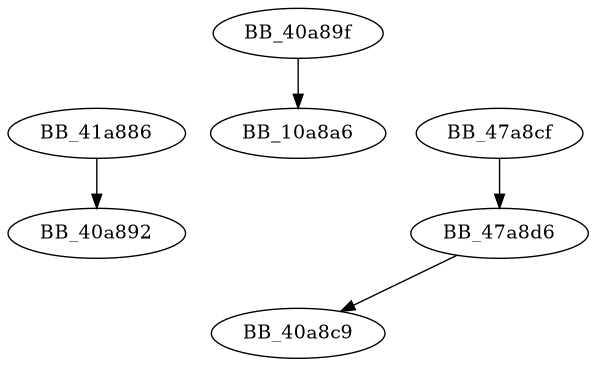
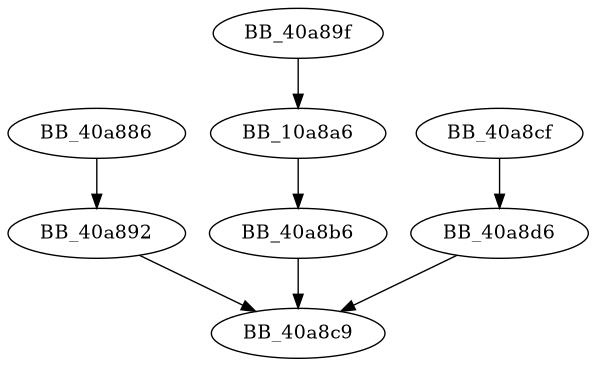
node "BB_41a886": label "BB_41a886" -> "BB_40a886"
node "BB_47a8cf": label "BB_47a8cf" -> "BB_40a8cf"
node "BB_40a8b6": added
node "BB_47a8d6": label "BB_47a8d6" -> "BB_40a8d6"
edge "BB_40a892" -> "BB_40a8c9": added
